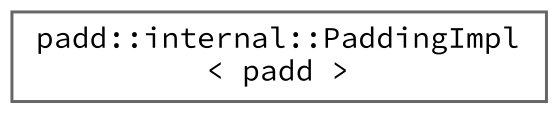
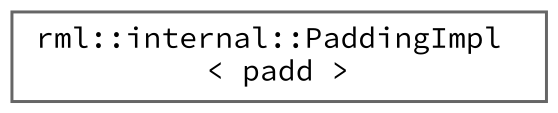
node "padd::internal::PaddingImpl < padd >": label "padd::internal::PaddingImpl < padd >" -> "rml::internal::PaddingImpl < padd >"
